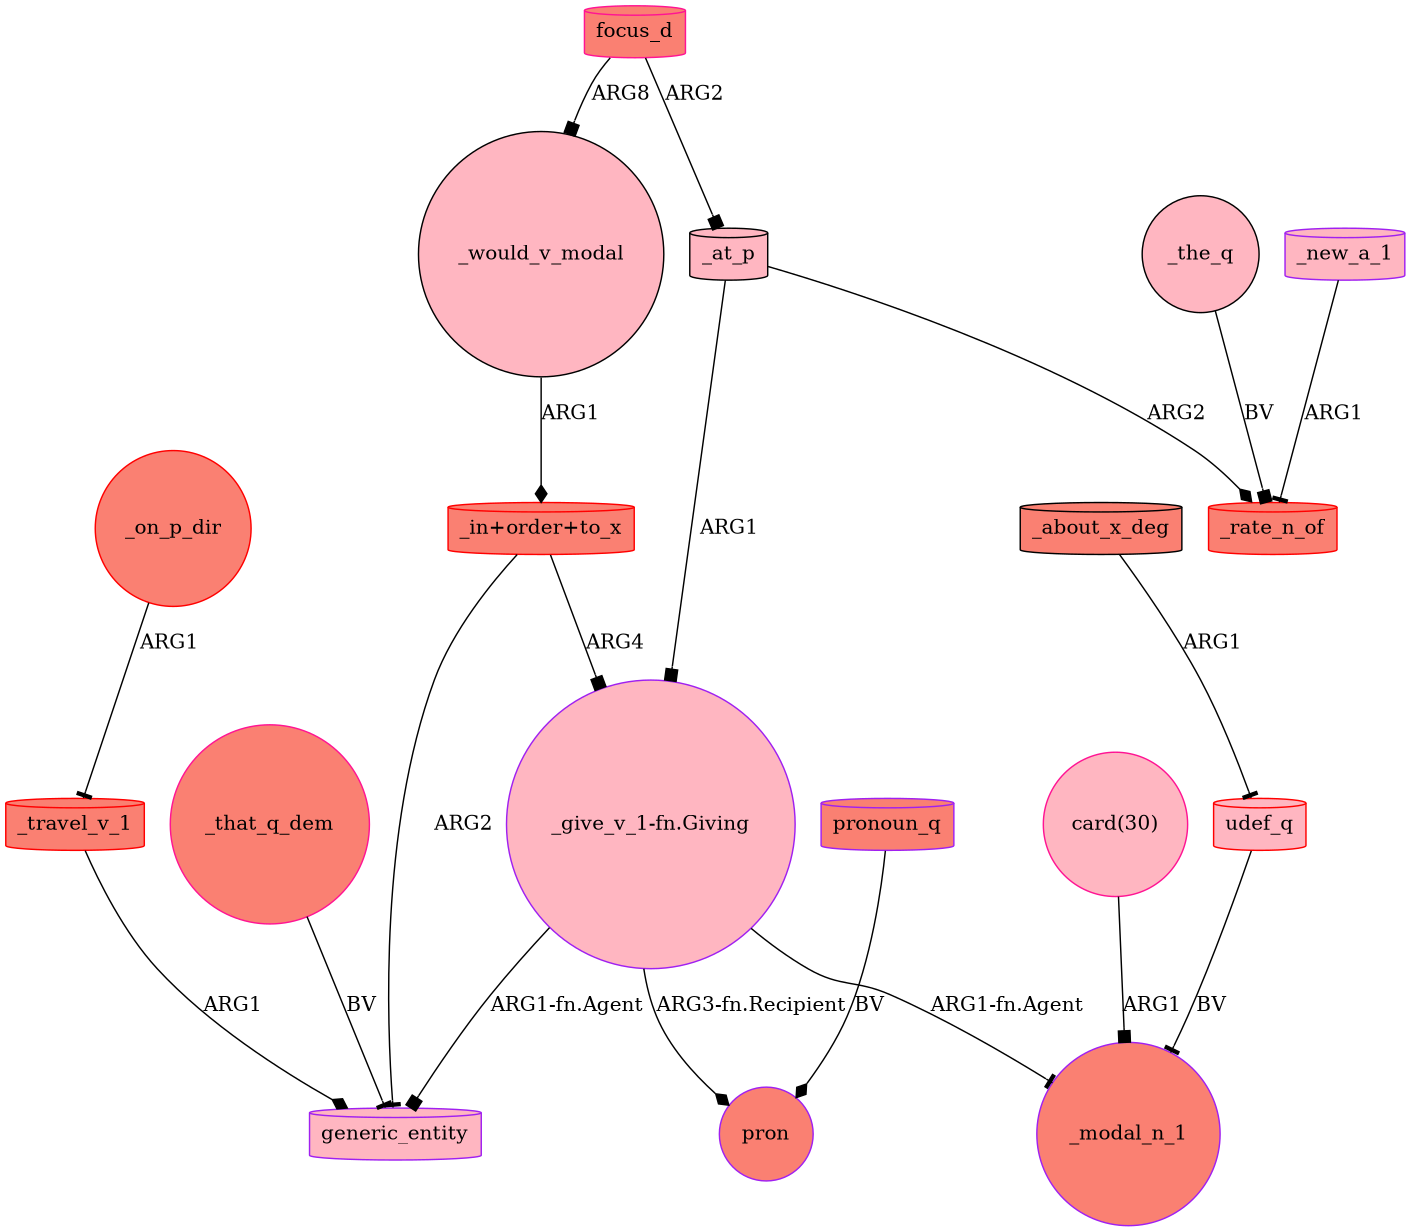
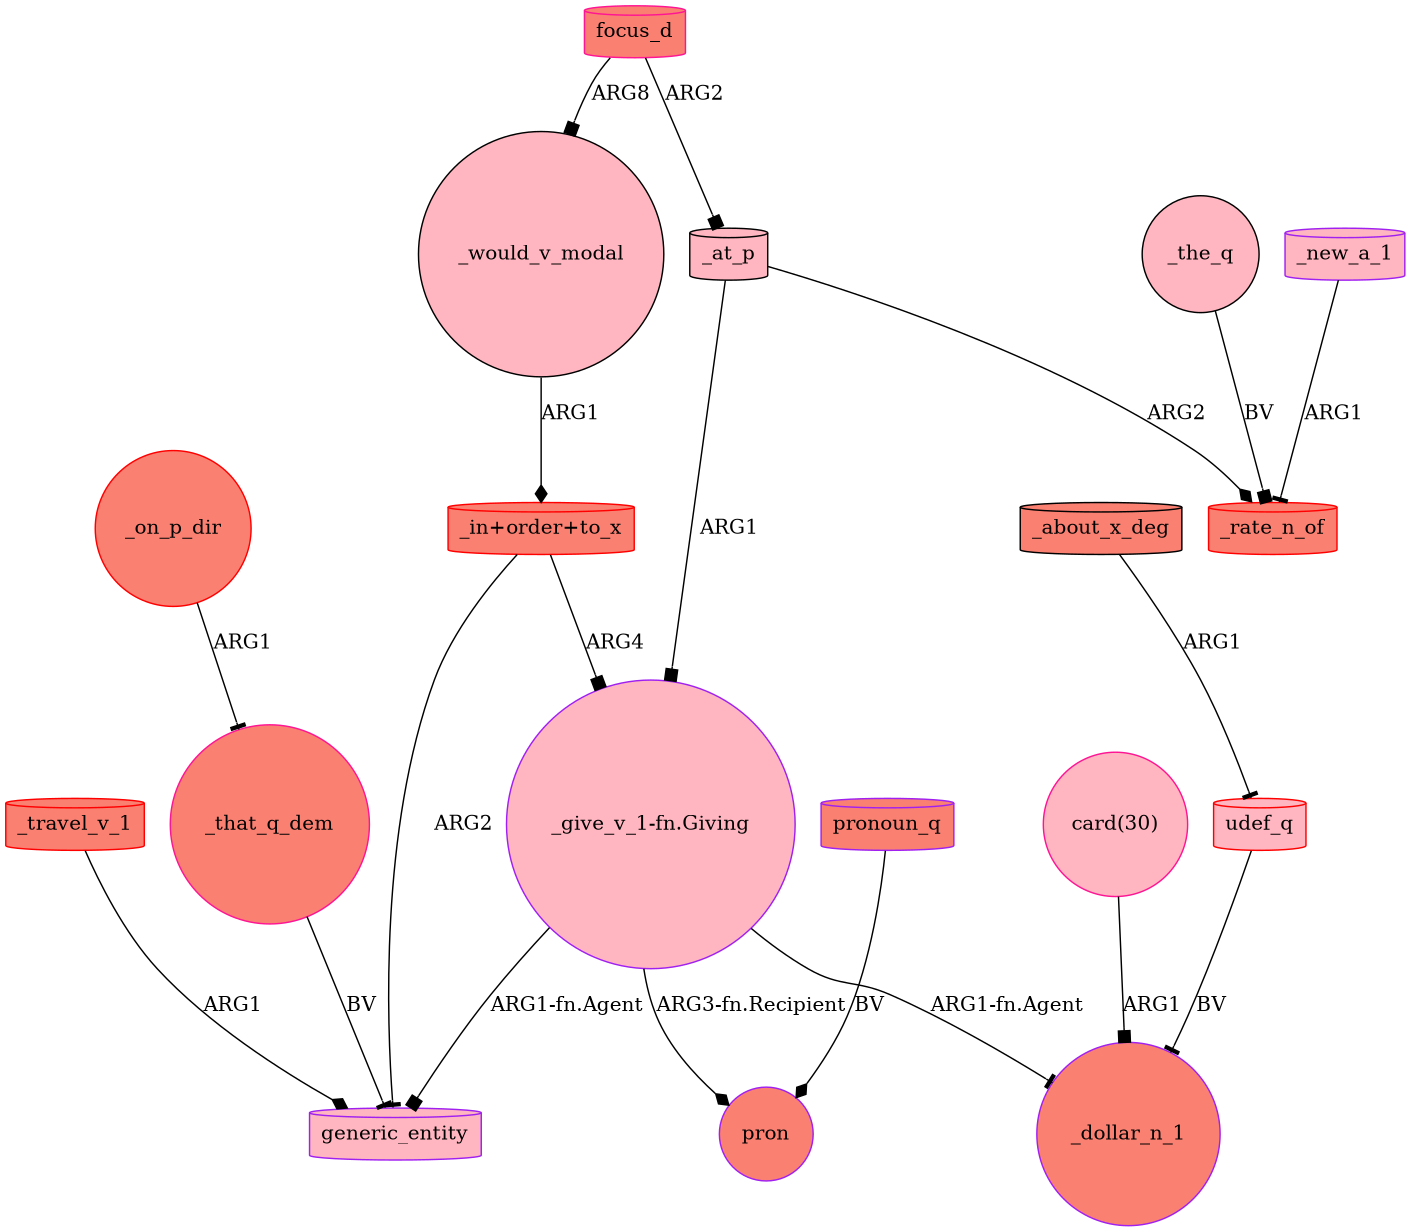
edge "_on_p_dir" -> "_travel_v_1": now "_on_p_dir" -> "_that_q_dem"
node "_modal_n_1": label "_modal_n_1" -> "_dollar_n_1"
